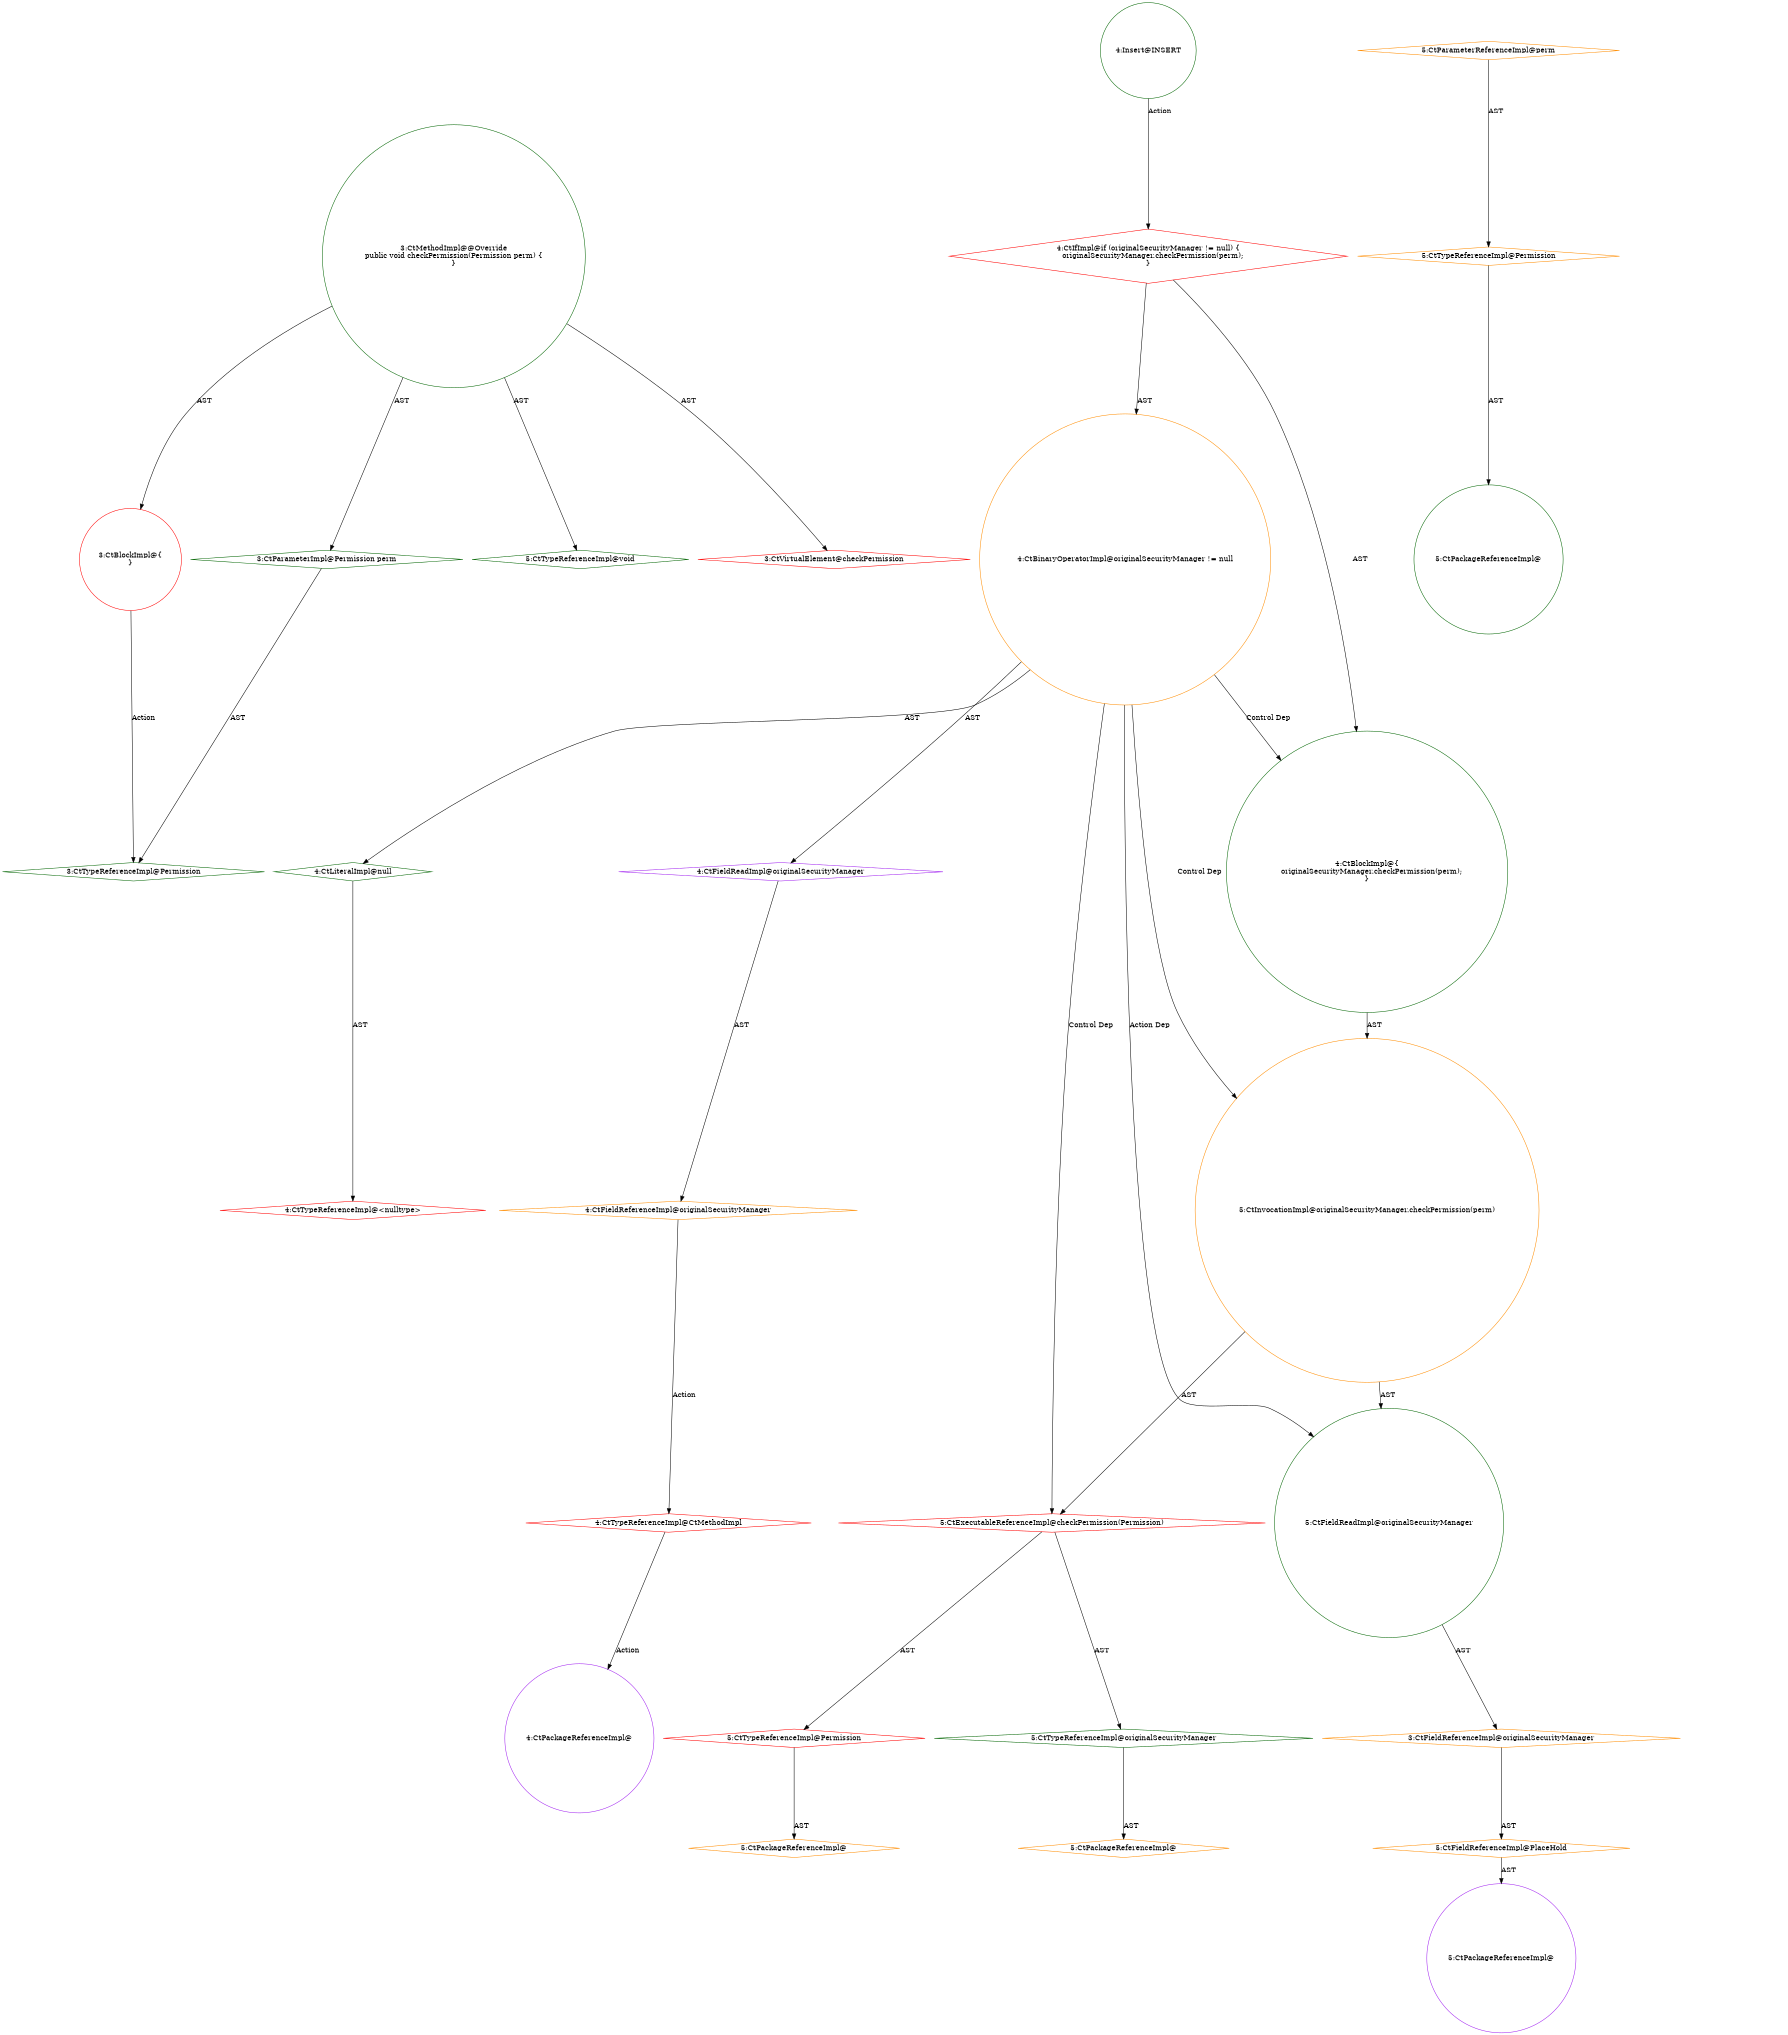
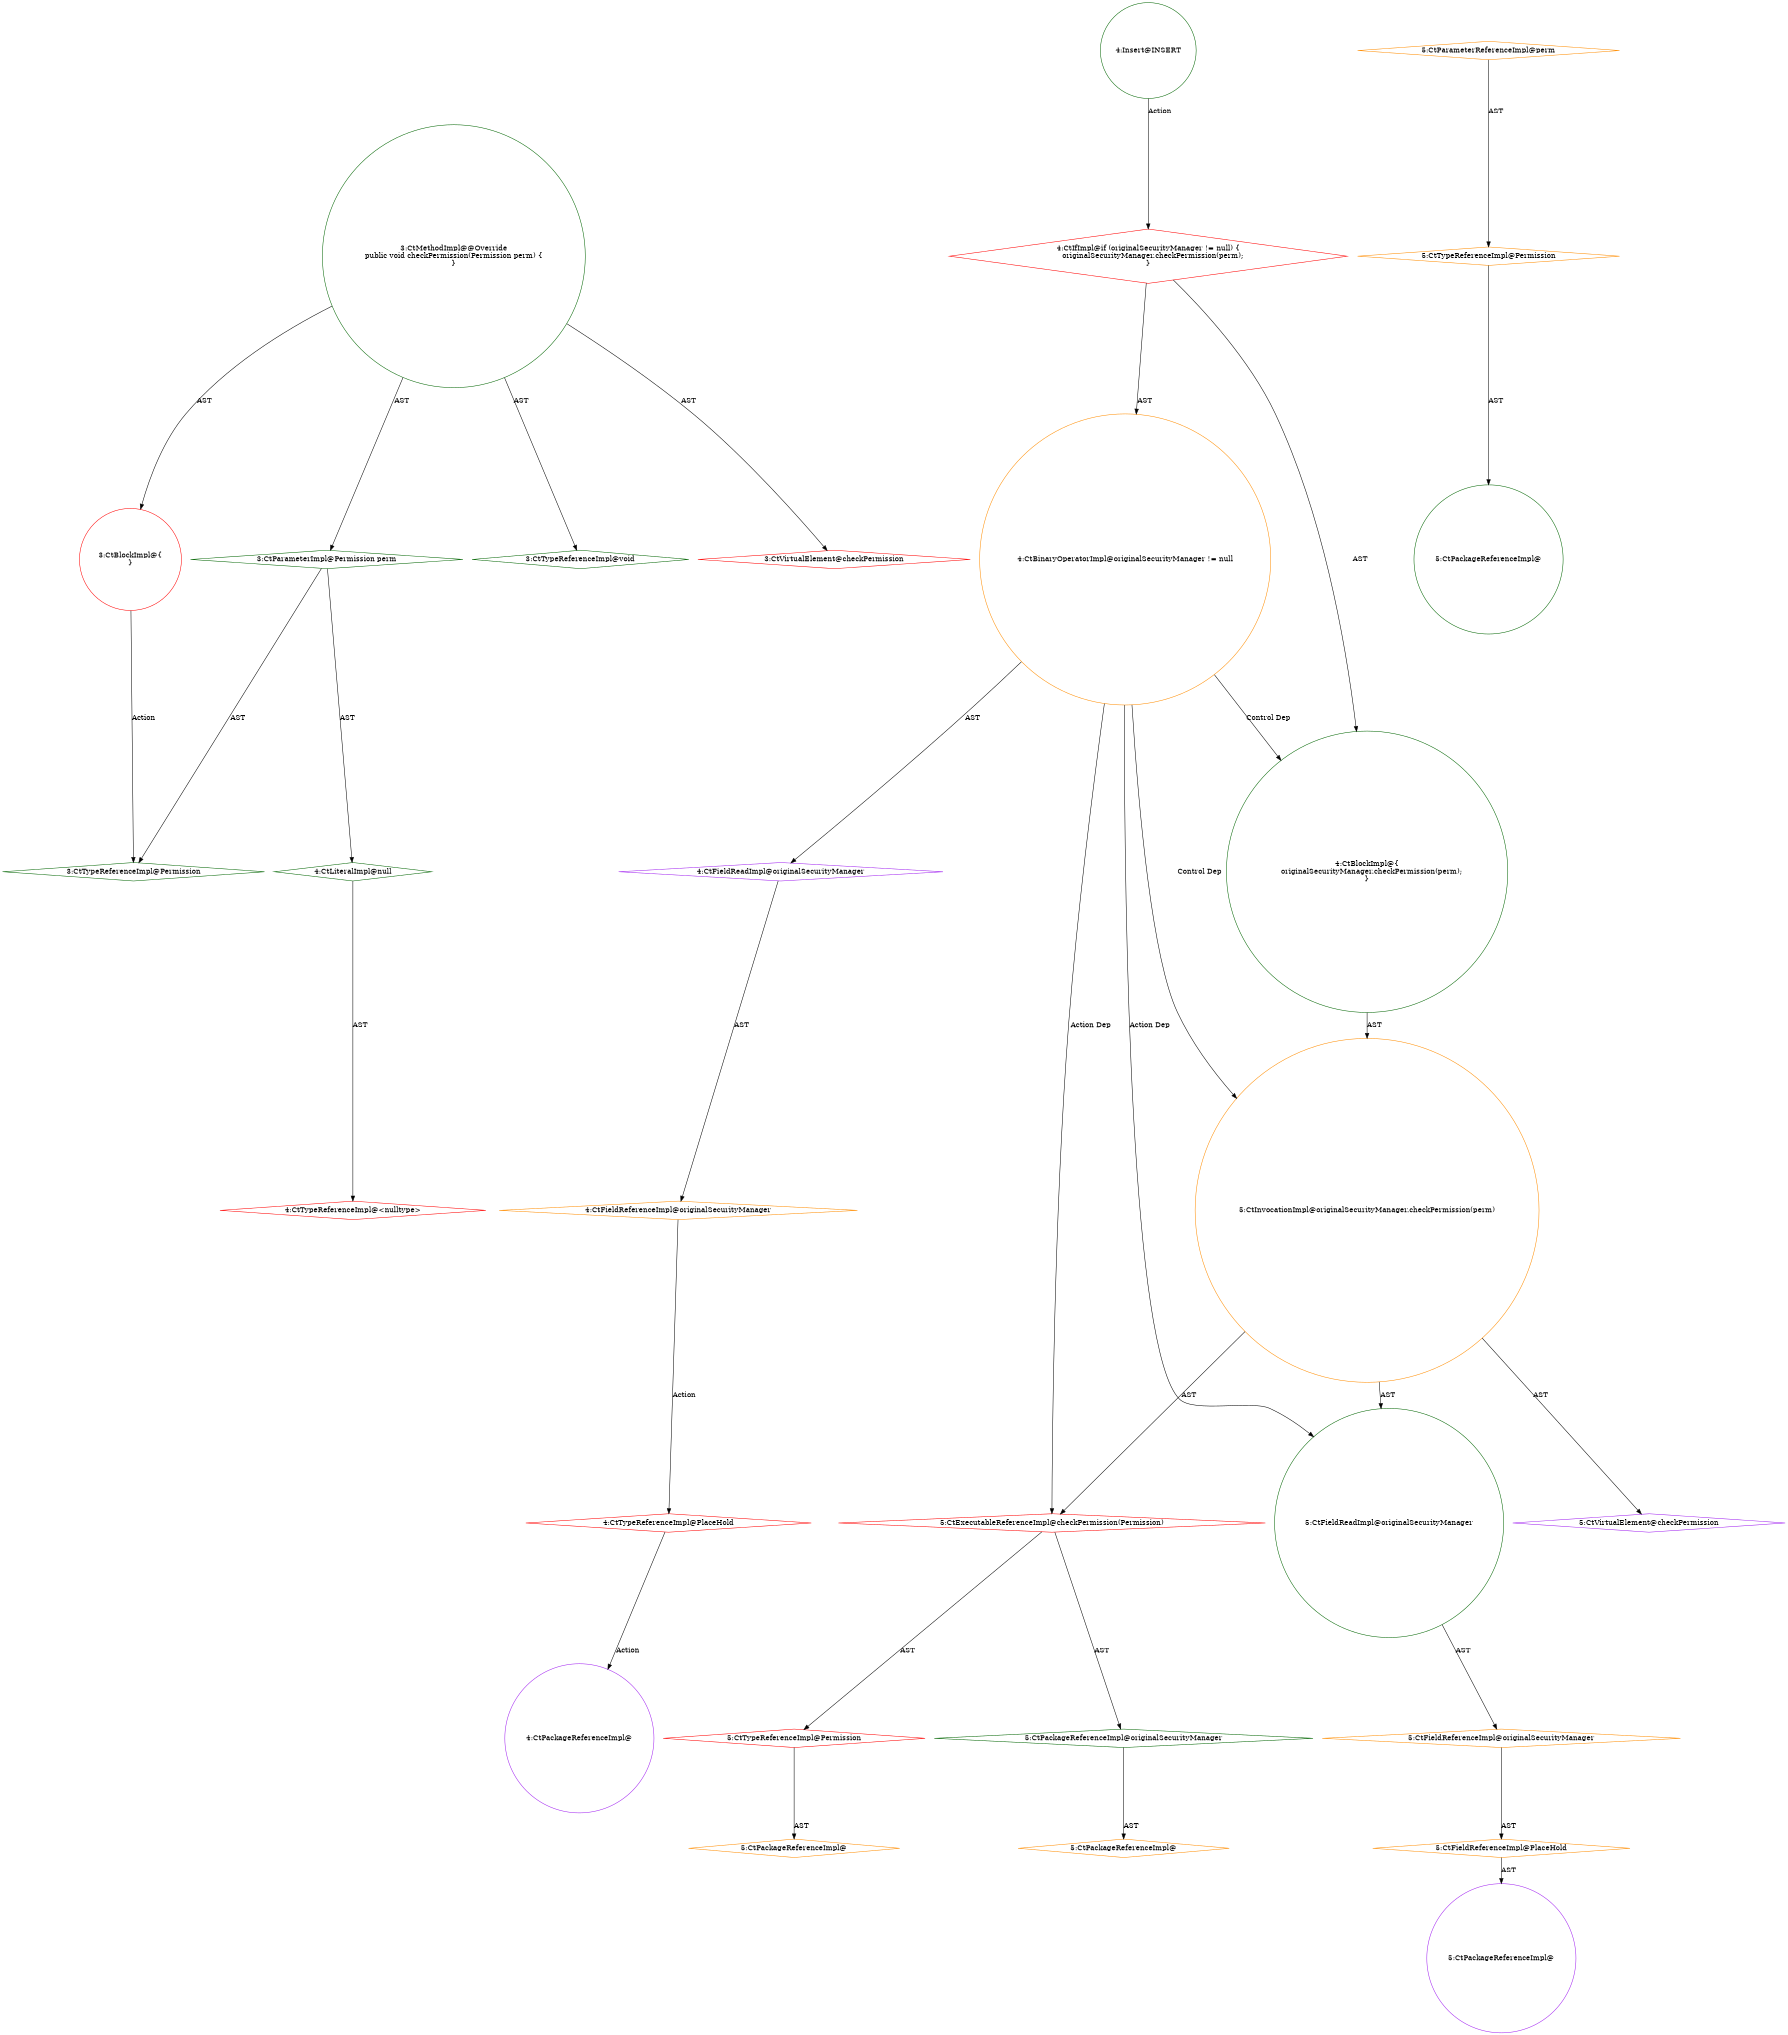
node "5:CtTypeReferenceImpl@void": label "5:CtTypeReferenceImpl@void" -> "3:CtTypeReferenceImpl@void"
edge "4:CtBinaryOperatorImpl@originalSecurityManager != null" -> "4:CtLiteralImpl@null": now "3:CtParameterImpl@Permission perm" -> "4:CtLiteralImpl@null"
edge "4:CtBinaryOperatorImpl@originalSecurityManager != null" -> "5:CtExecutableReferenceImpl@checkPermission(Permission)": label "Control Dep" -> "Action Dep"
node "4:CtTypeReferenceImpl@CtMethodImpl": label "4:CtTypeReferenceImpl@CtMethodImpl" -> "4:CtTypeReferenceImpl@PlaceHold"
node "5:CtVirtualElement@checkPermission": added
node "5:CtTypeReferenceImpl@originalSecurityManager": label "5:CtTypeReferenceImpl@originalSecurityManager" -> "5:CtPackageReferenceImpl@originalSecurityManager"
node "3:CtFieldReferenceImpl@originalSecurityManager": label "3:CtFieldReferenceImpl@originalSecurityManager" -> "5:CtFieldReferenceImpl@originalSecurityManager"
